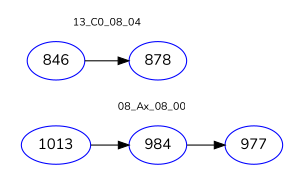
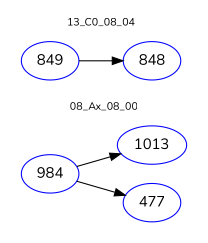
node "846": label "846" -> "849"
node "878": label "878" -> "848"
edge "1013" -> "984": reversed
node "977": label "977" -> "477"
